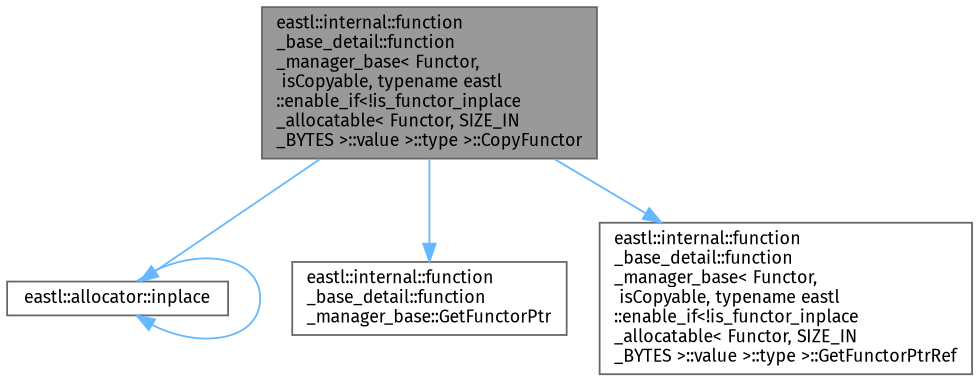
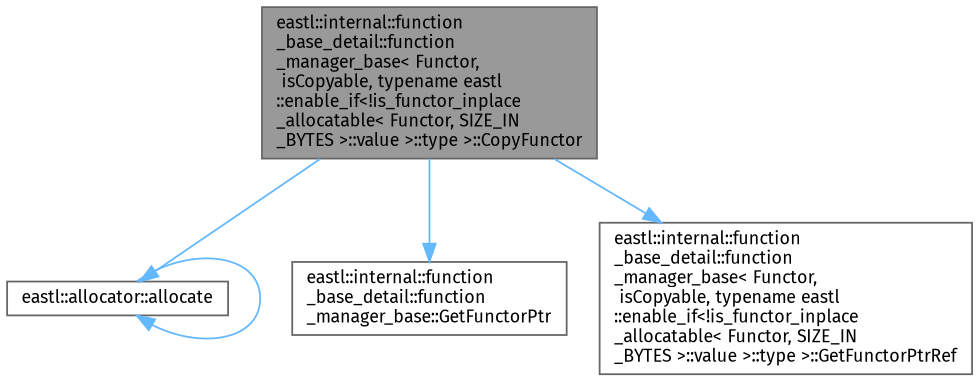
node "eastl::allocator::inplace": label "eastl::allocator::inplace" -> "eastl::allocator::allocate"
